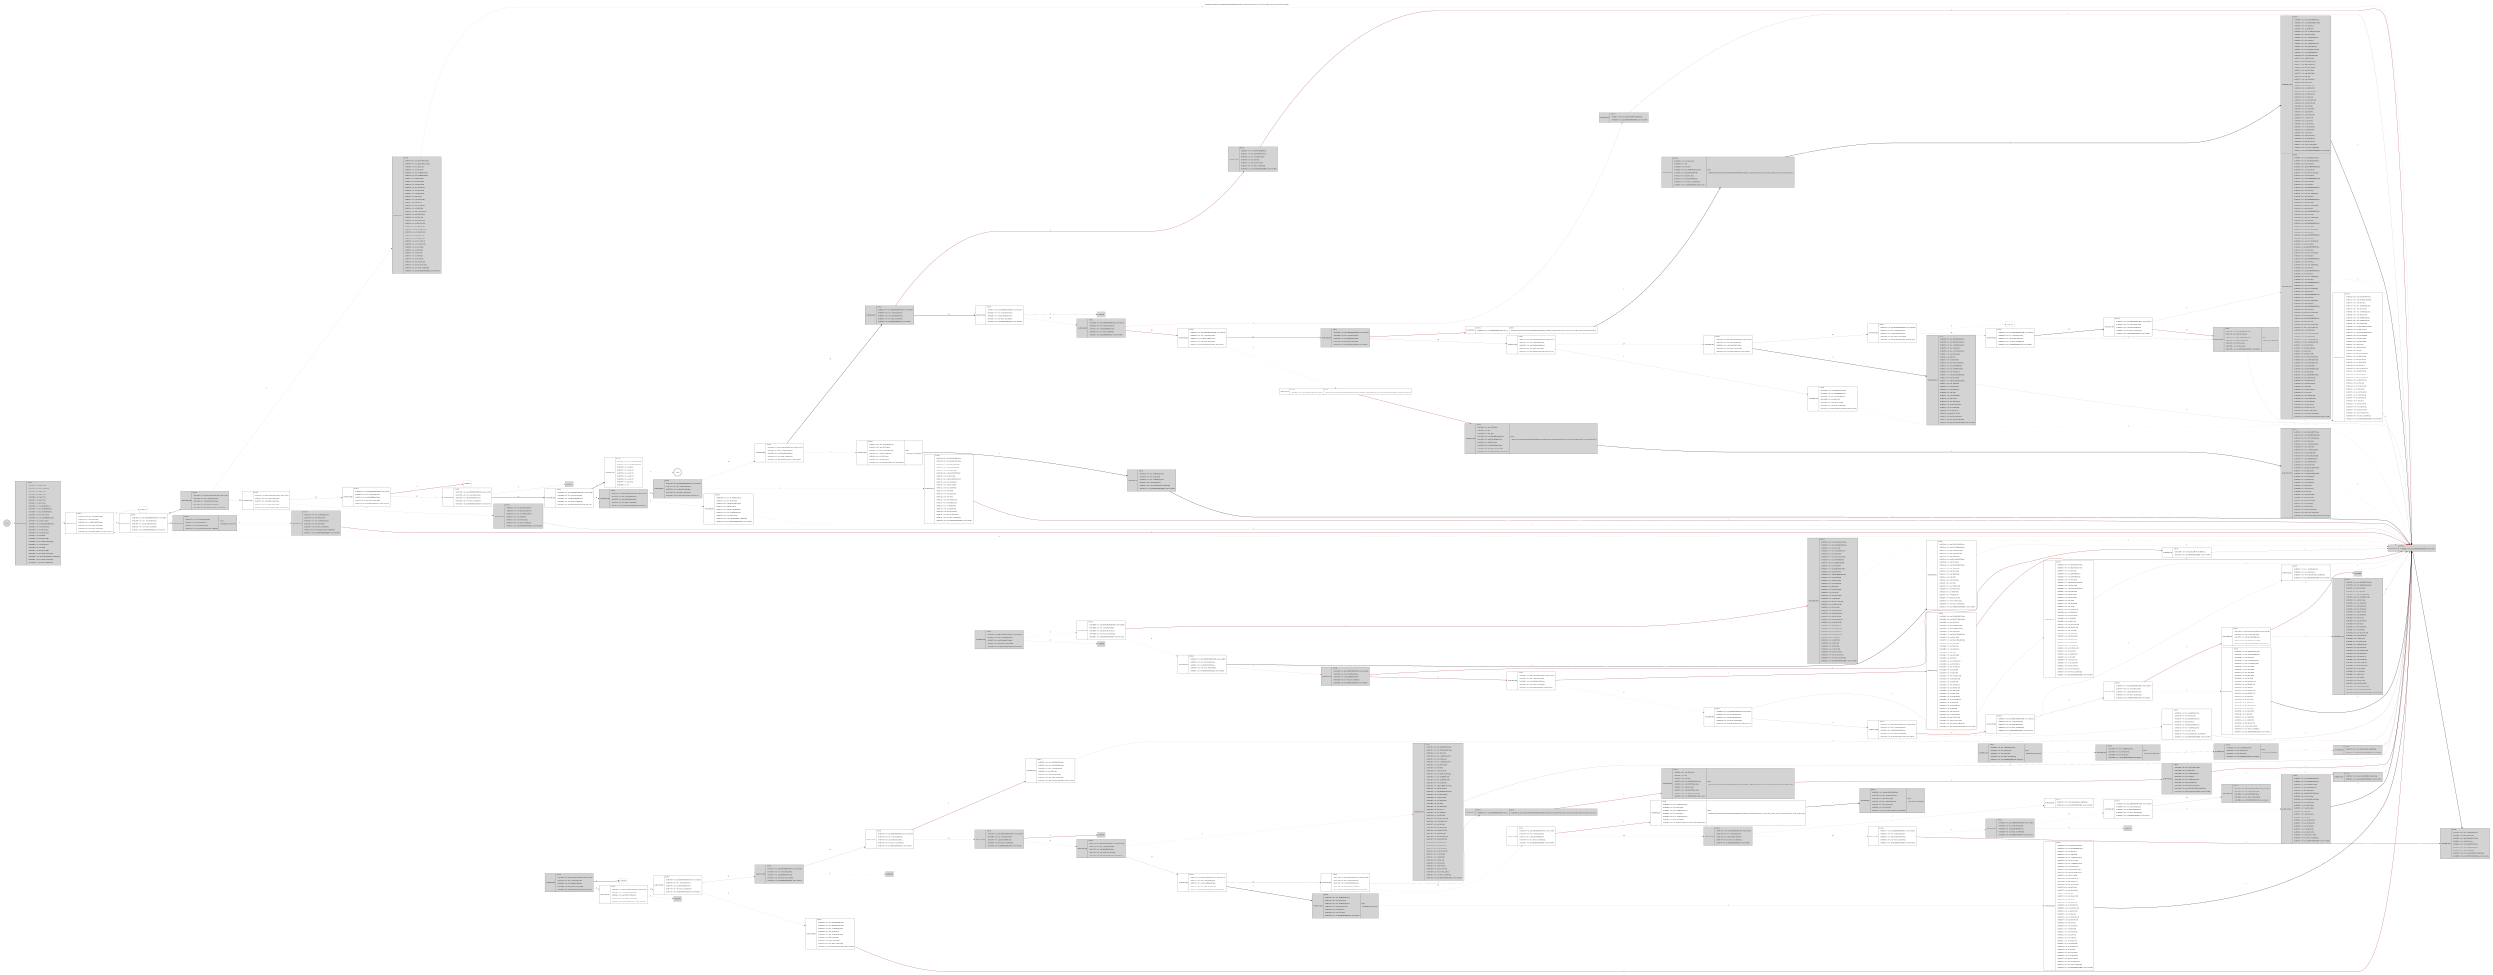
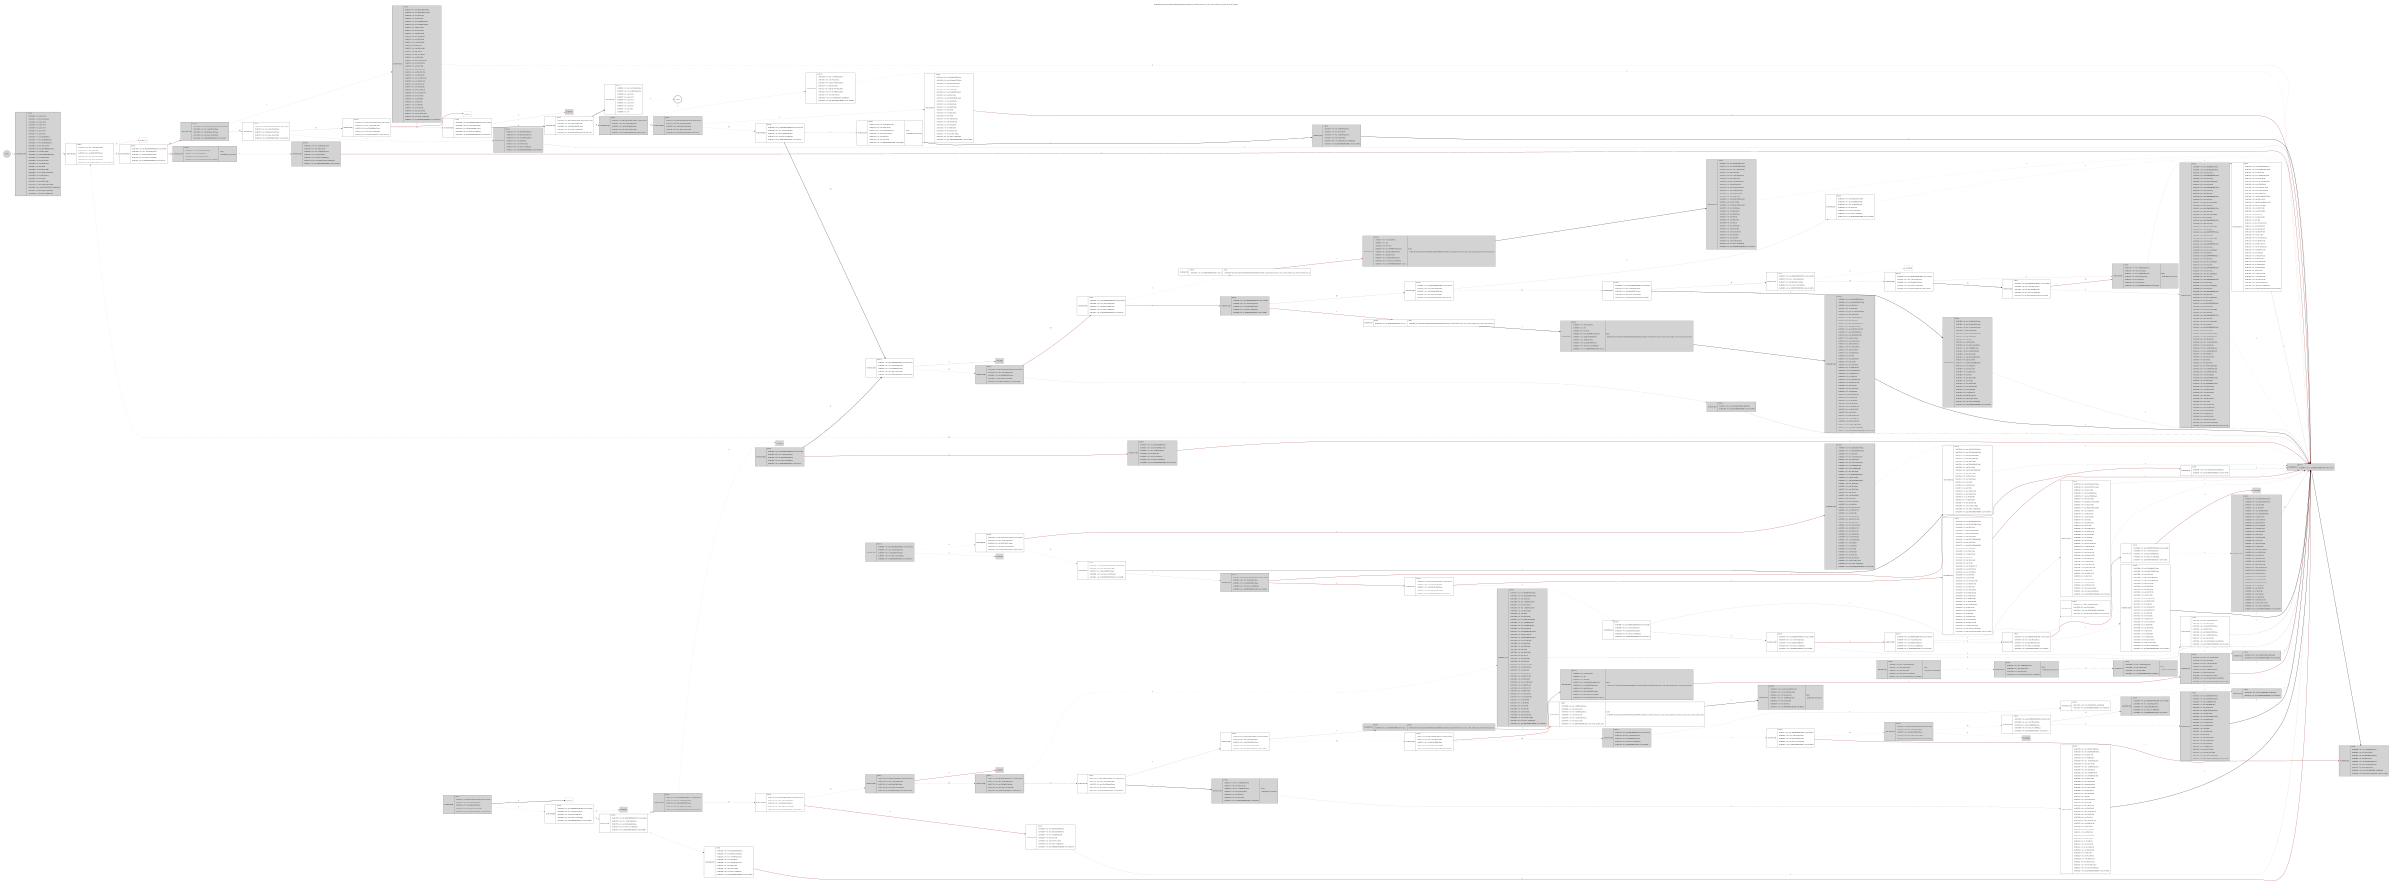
edge "0x401594 [28]" -> "0x4015b0 [28]": now "0x401594 [28]" -> "0x4015cc [28]"
